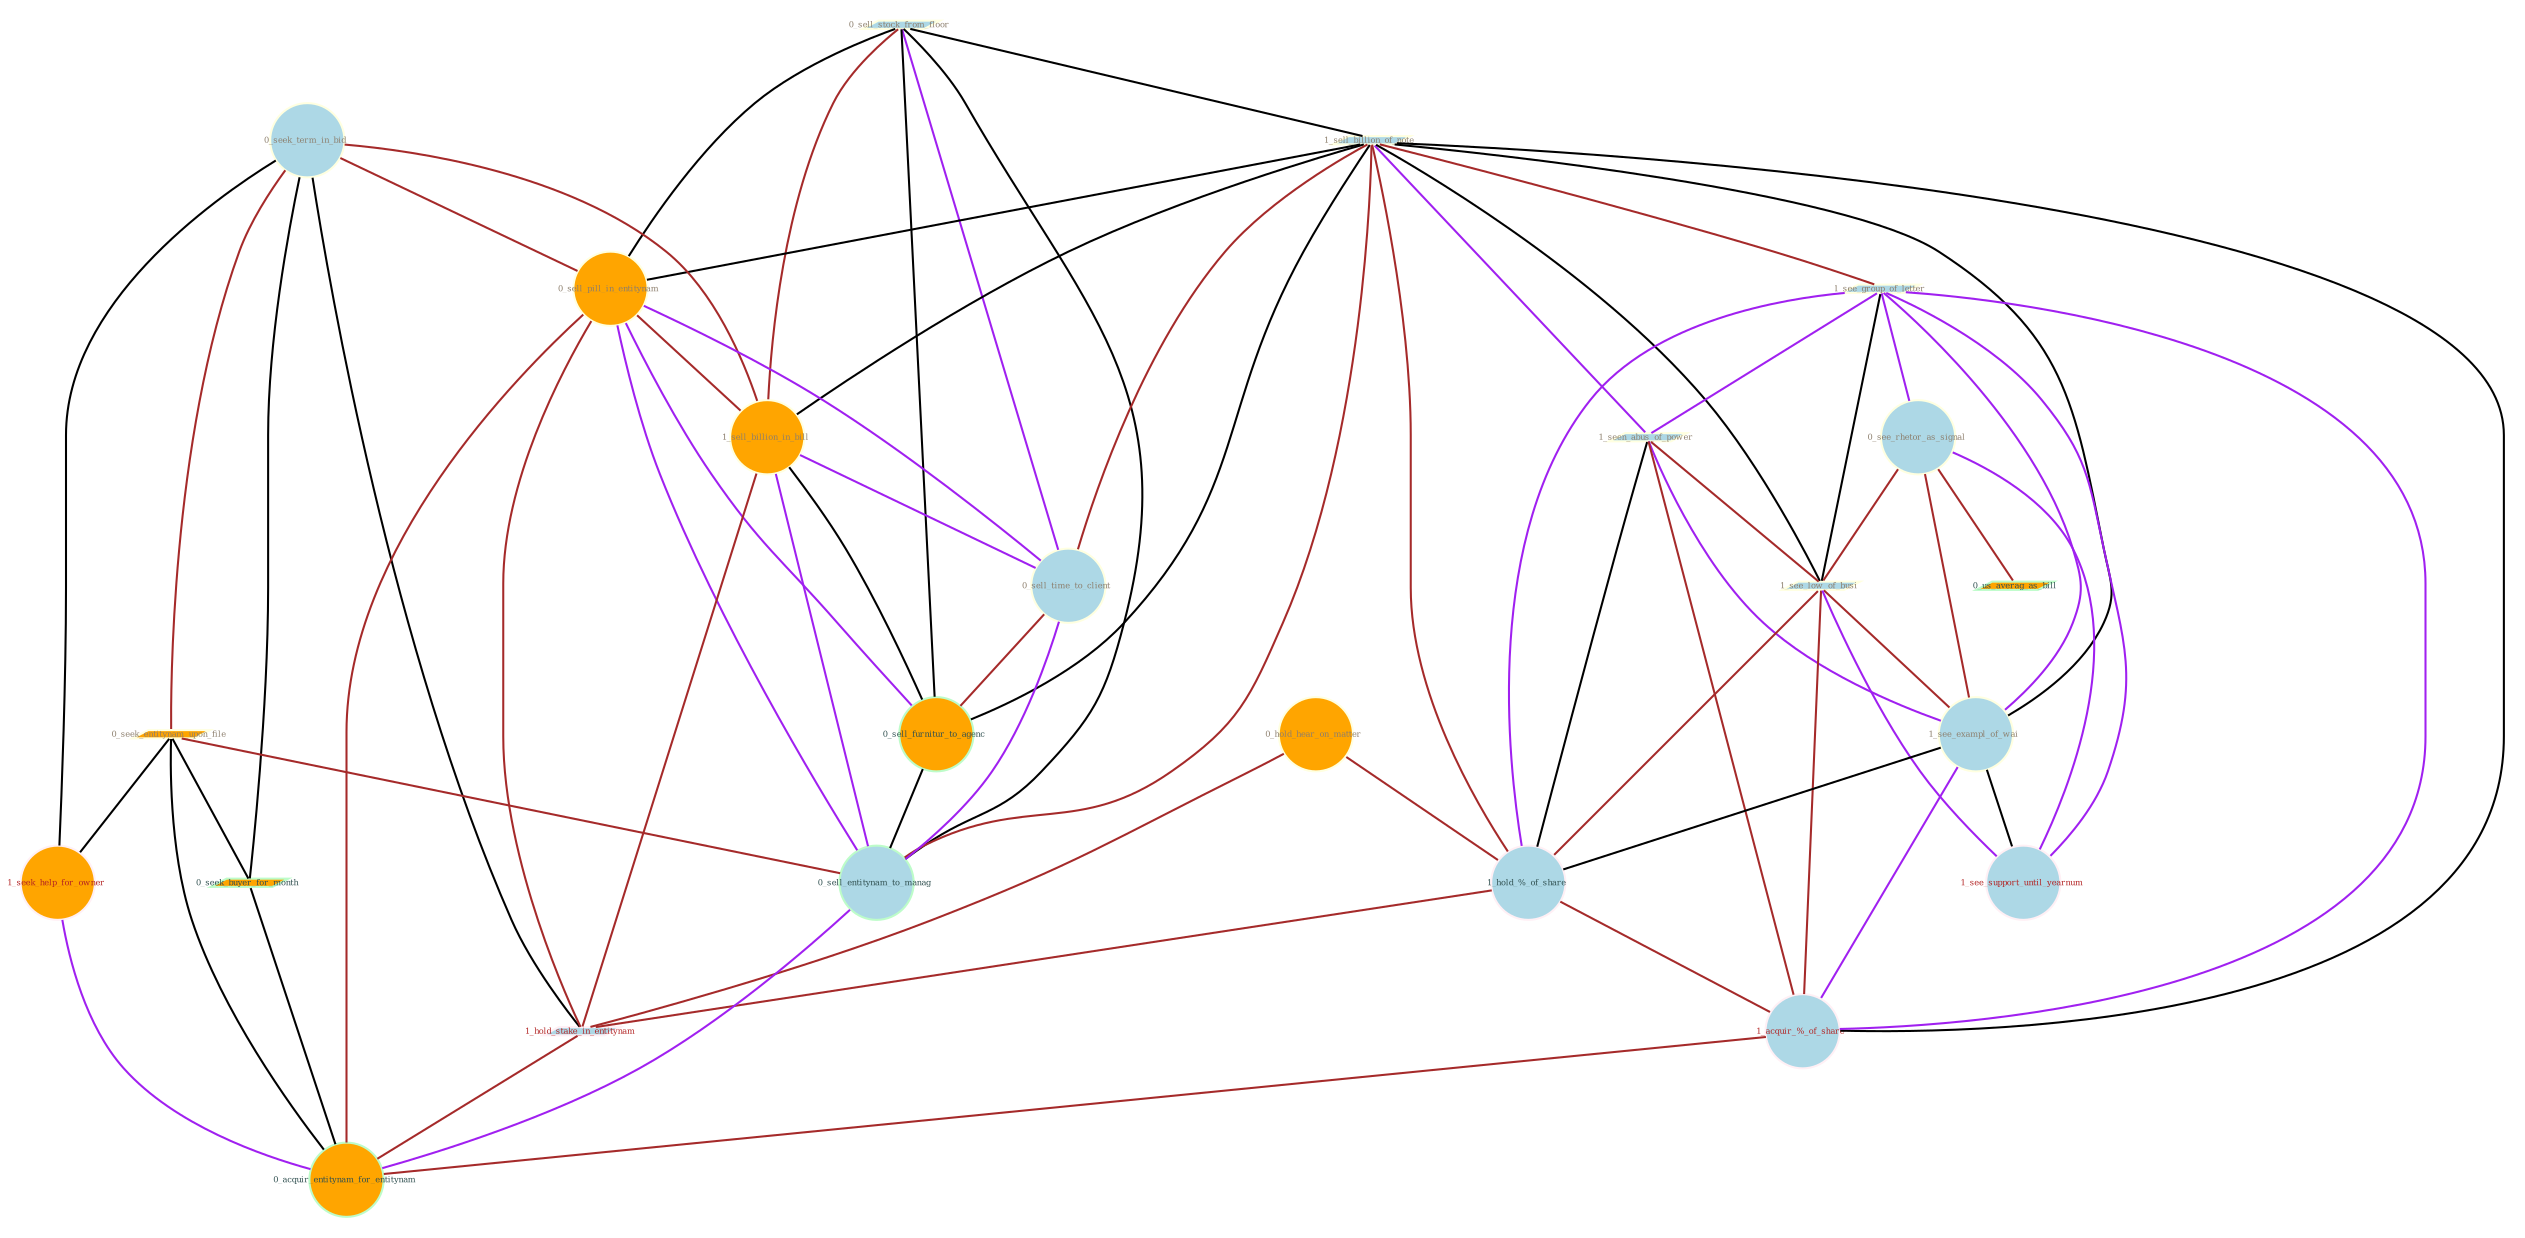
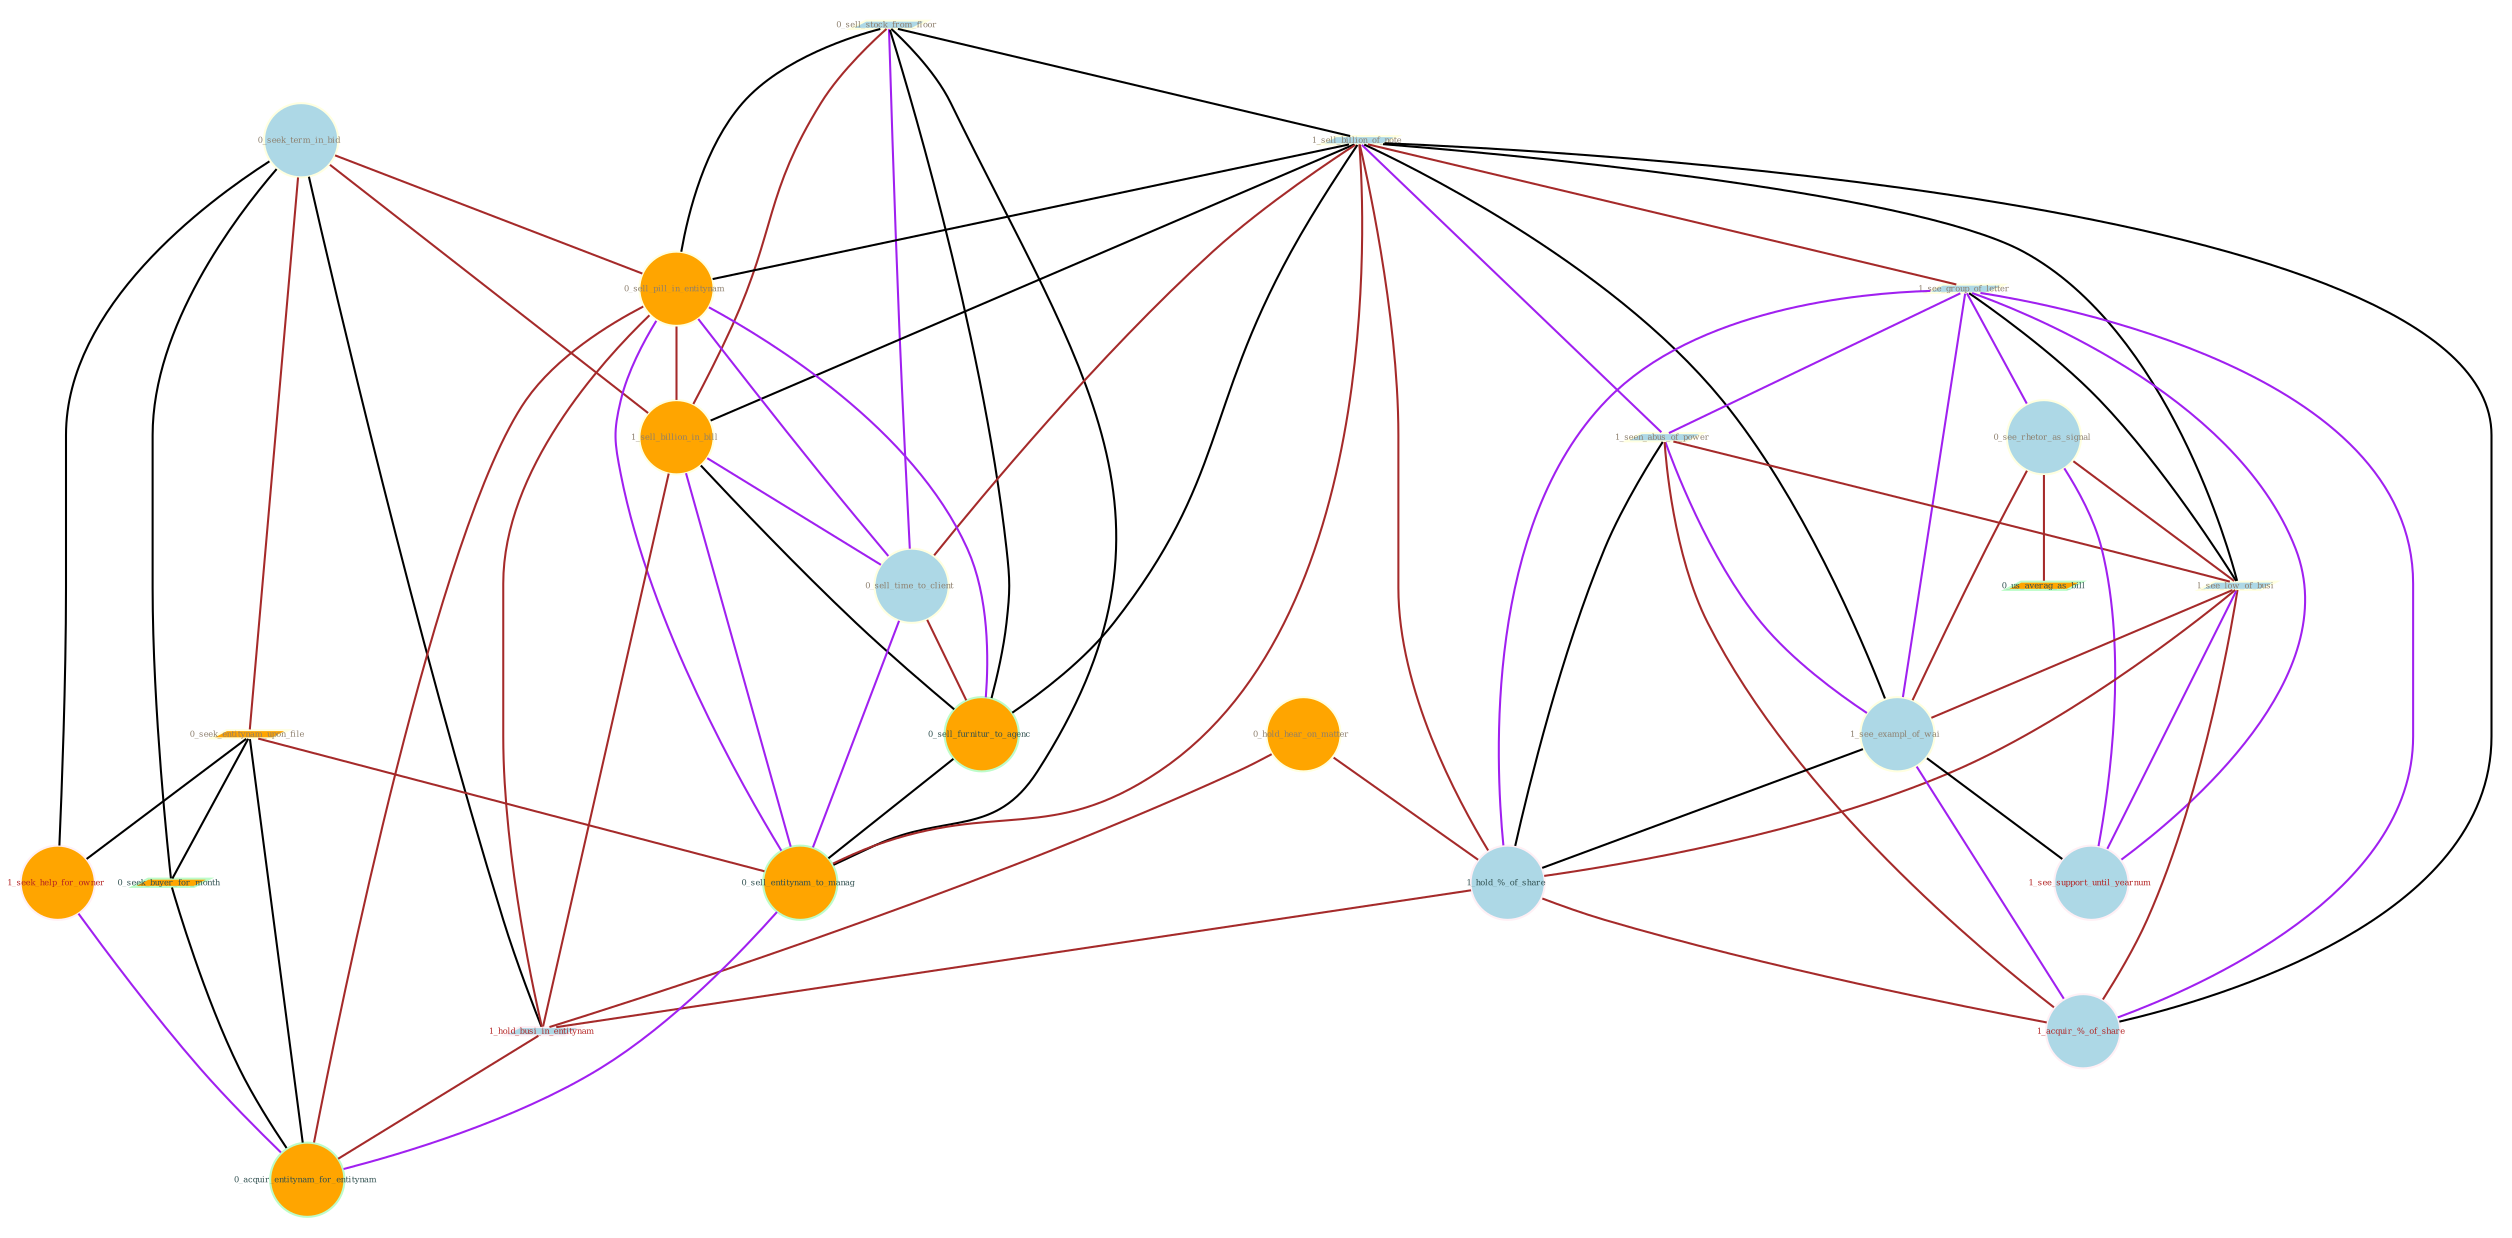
node "0_sell_entitynam_to_manag": fillcolor lightblue -> orange
node "1_hold_stake_in_entitynam": label "1_hold_stake_in_entitynam" -> "1_hold_busi_in_entitynam"
edge "1_acquir_%_of_share" -- "0_acquir_entitynam_for_entitynam": removed
